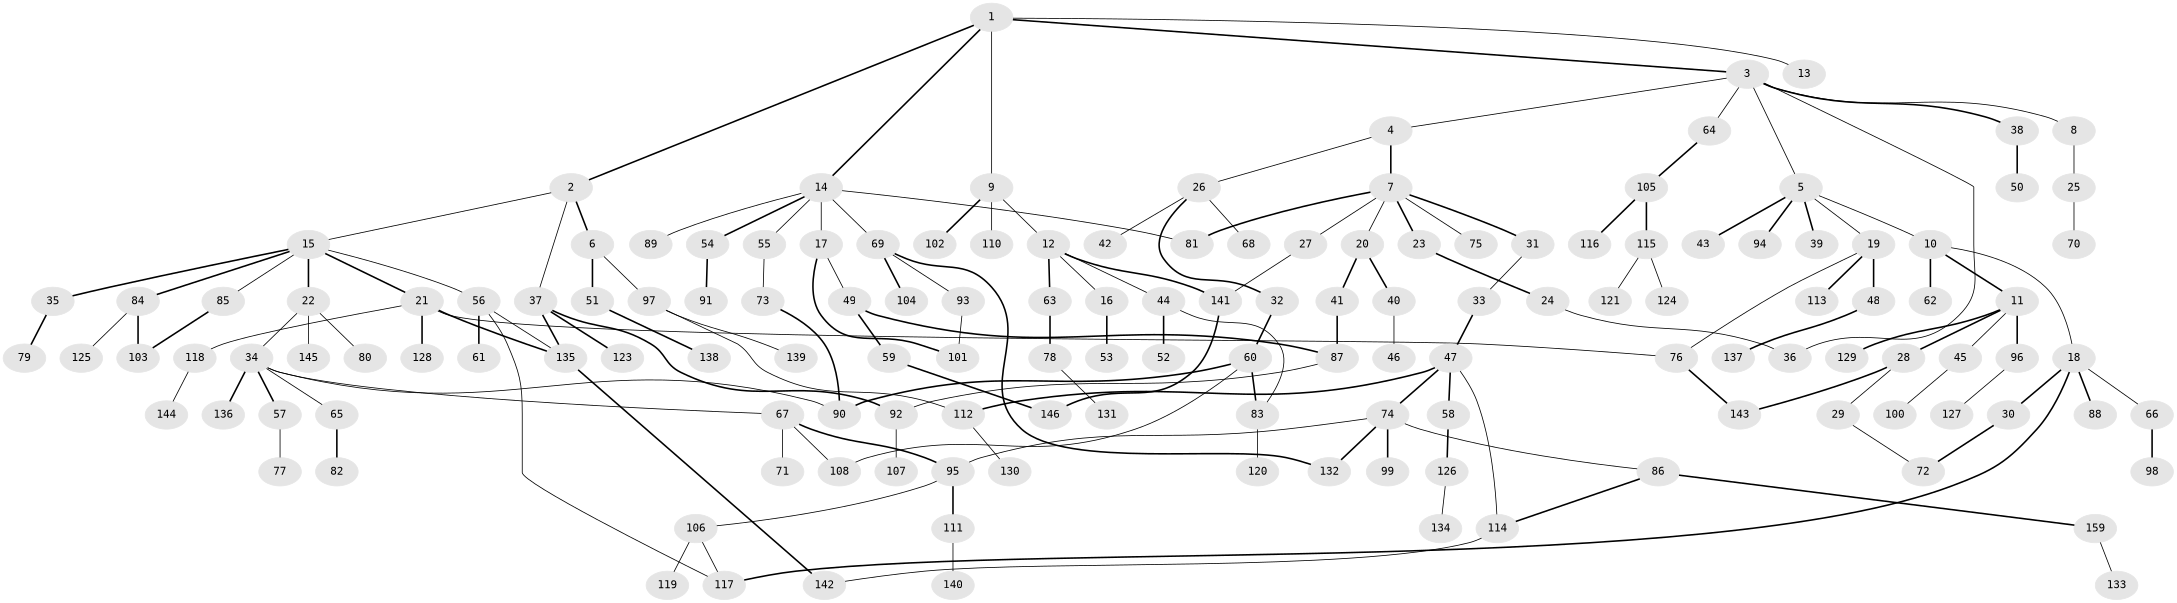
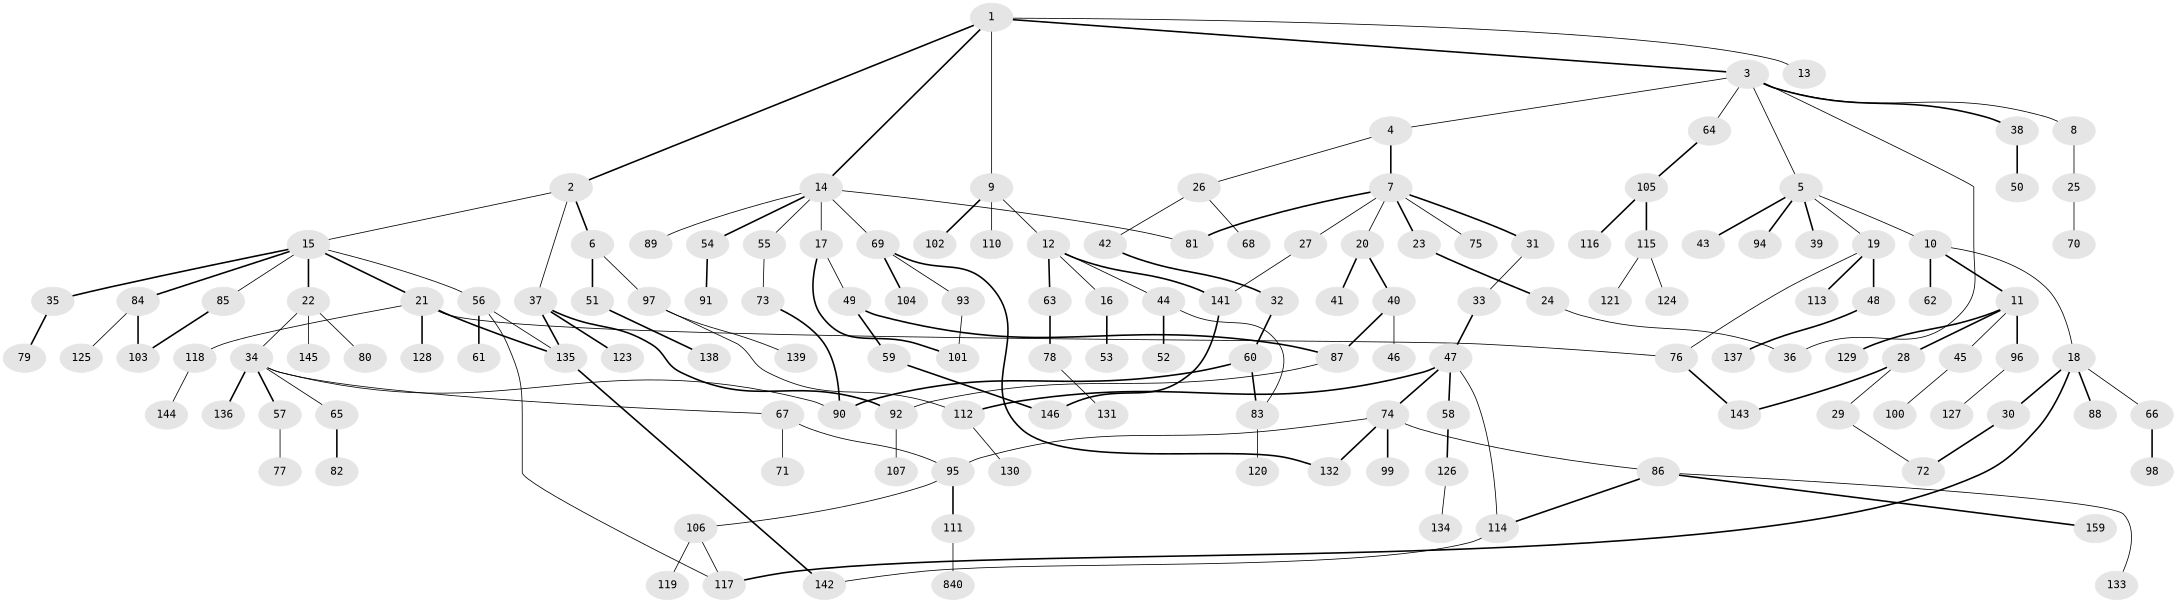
edge "26" -- "32": now "42" -- "32"
edge "41" -- "87": now "40" -- "87"
edge "67" -- "95": style bold -> solid
node "108": removed
edge "159" -- "133": now "86" -- "133"
node "140": label "140" -> "840"
